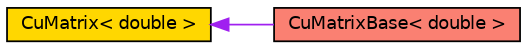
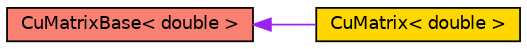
edge "CuMatrixBase< double >" -> "CuMatrix< double >": reversed
